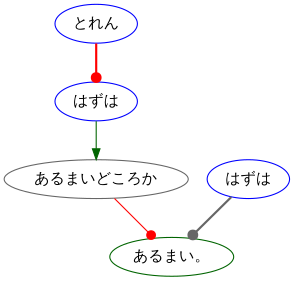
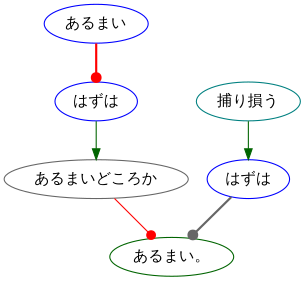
node "とれん": label "とれん" -> "あるまい"
node "捕り損う": added
